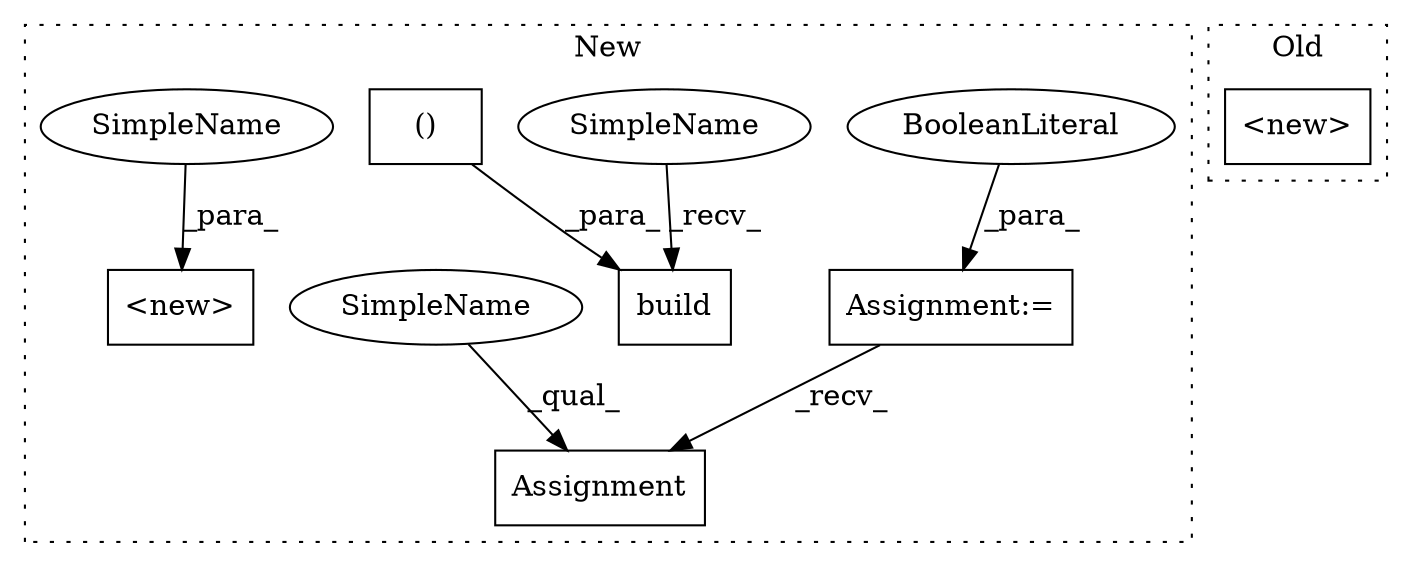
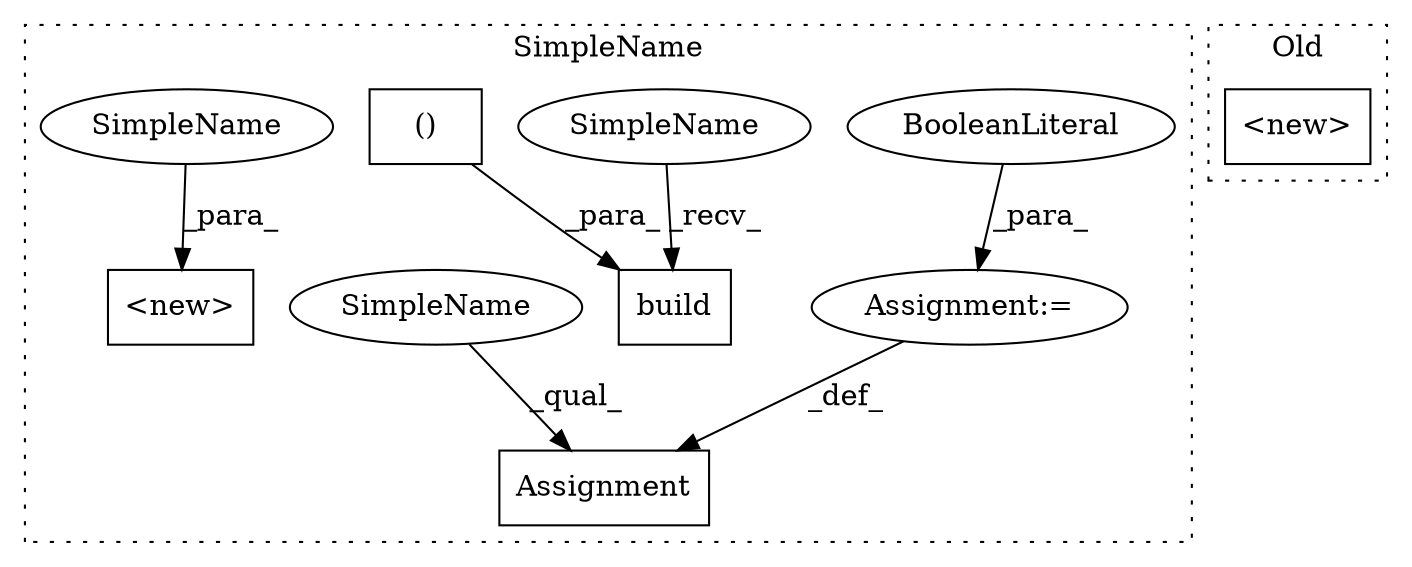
cluster "New": label "New" -> "SimpleName"
node "Assignment:=": shape box -> ellipse
edge "Assignment:=" -> "Assignment": label "_recv_" -> "_def_"
